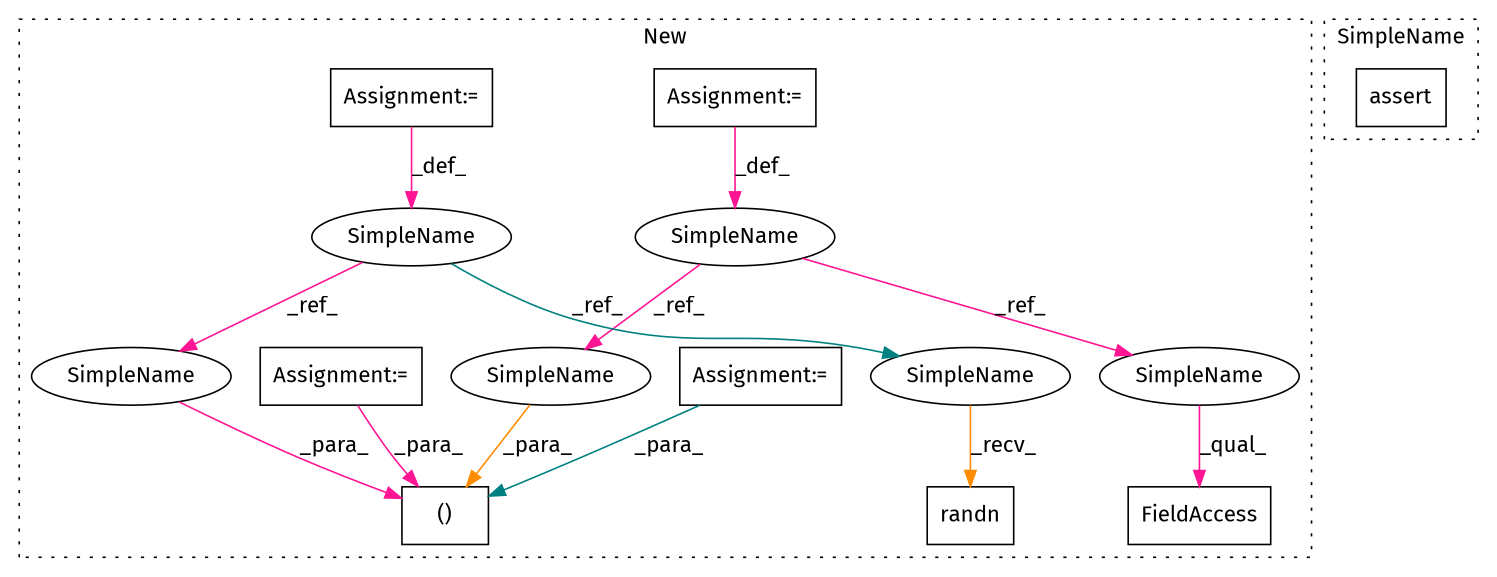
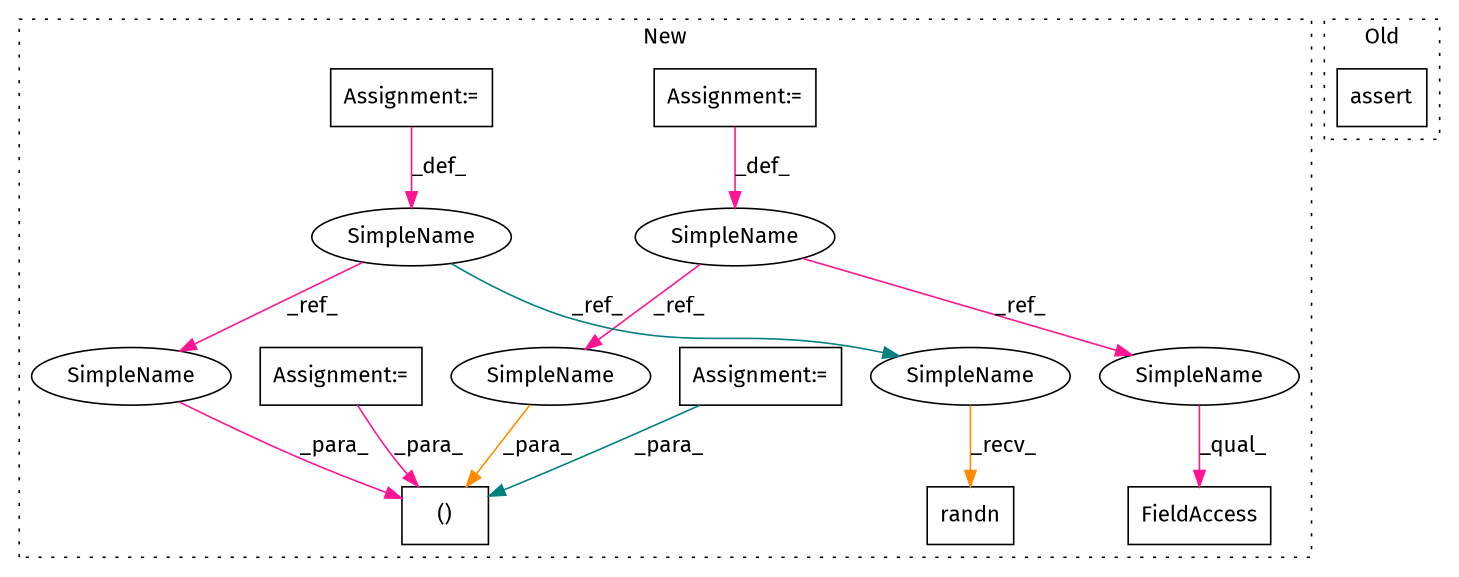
cluster "SimpleName": label "SimpleName" -> "Old"
